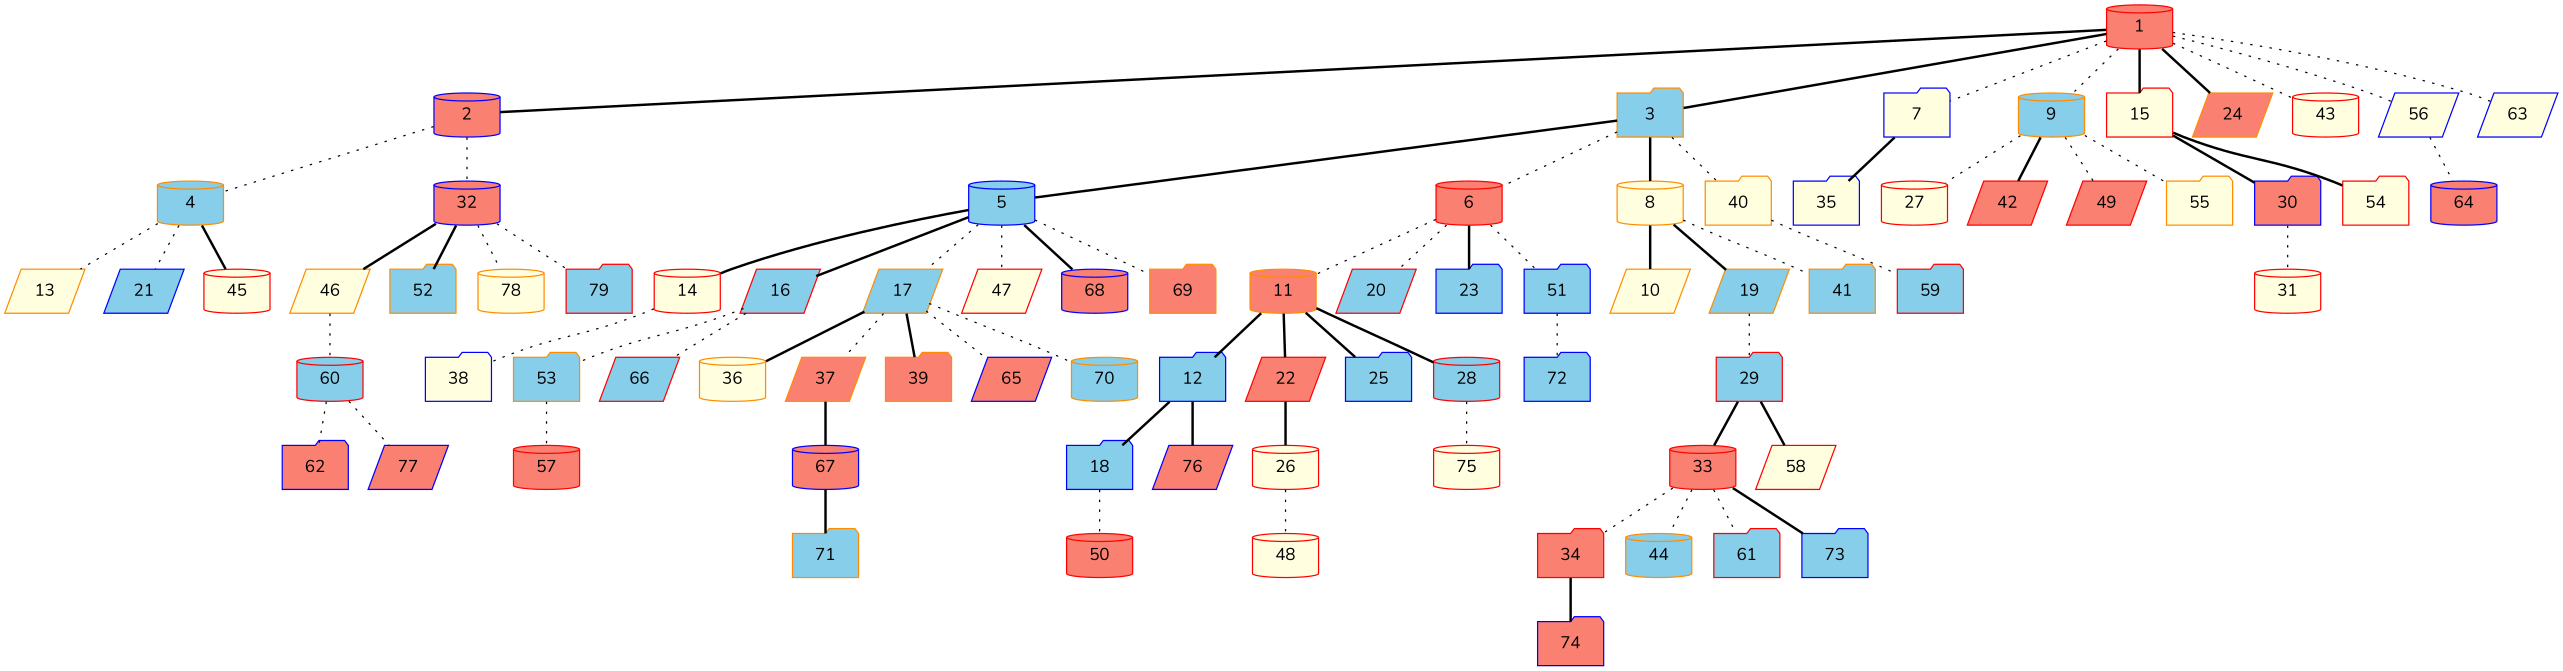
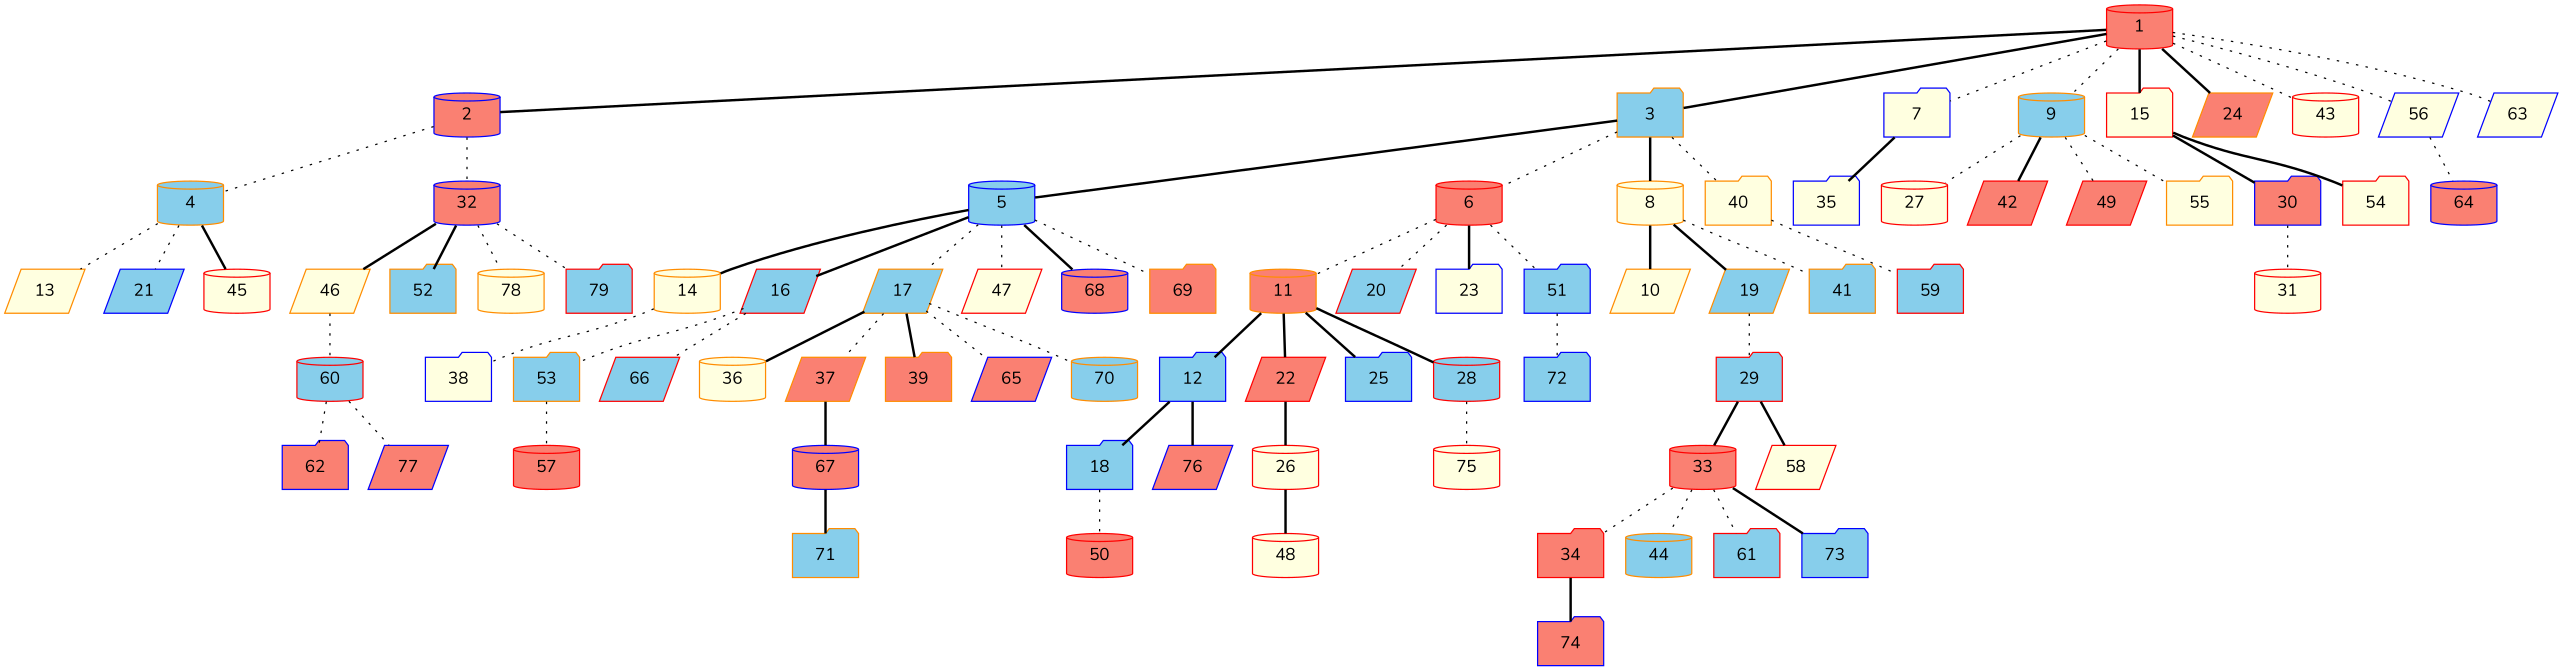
node "14": color red -> darkorange
node "23": fillcolor skyblue -> lightyellow
edge "26" -- "48": style dotted -> bold
